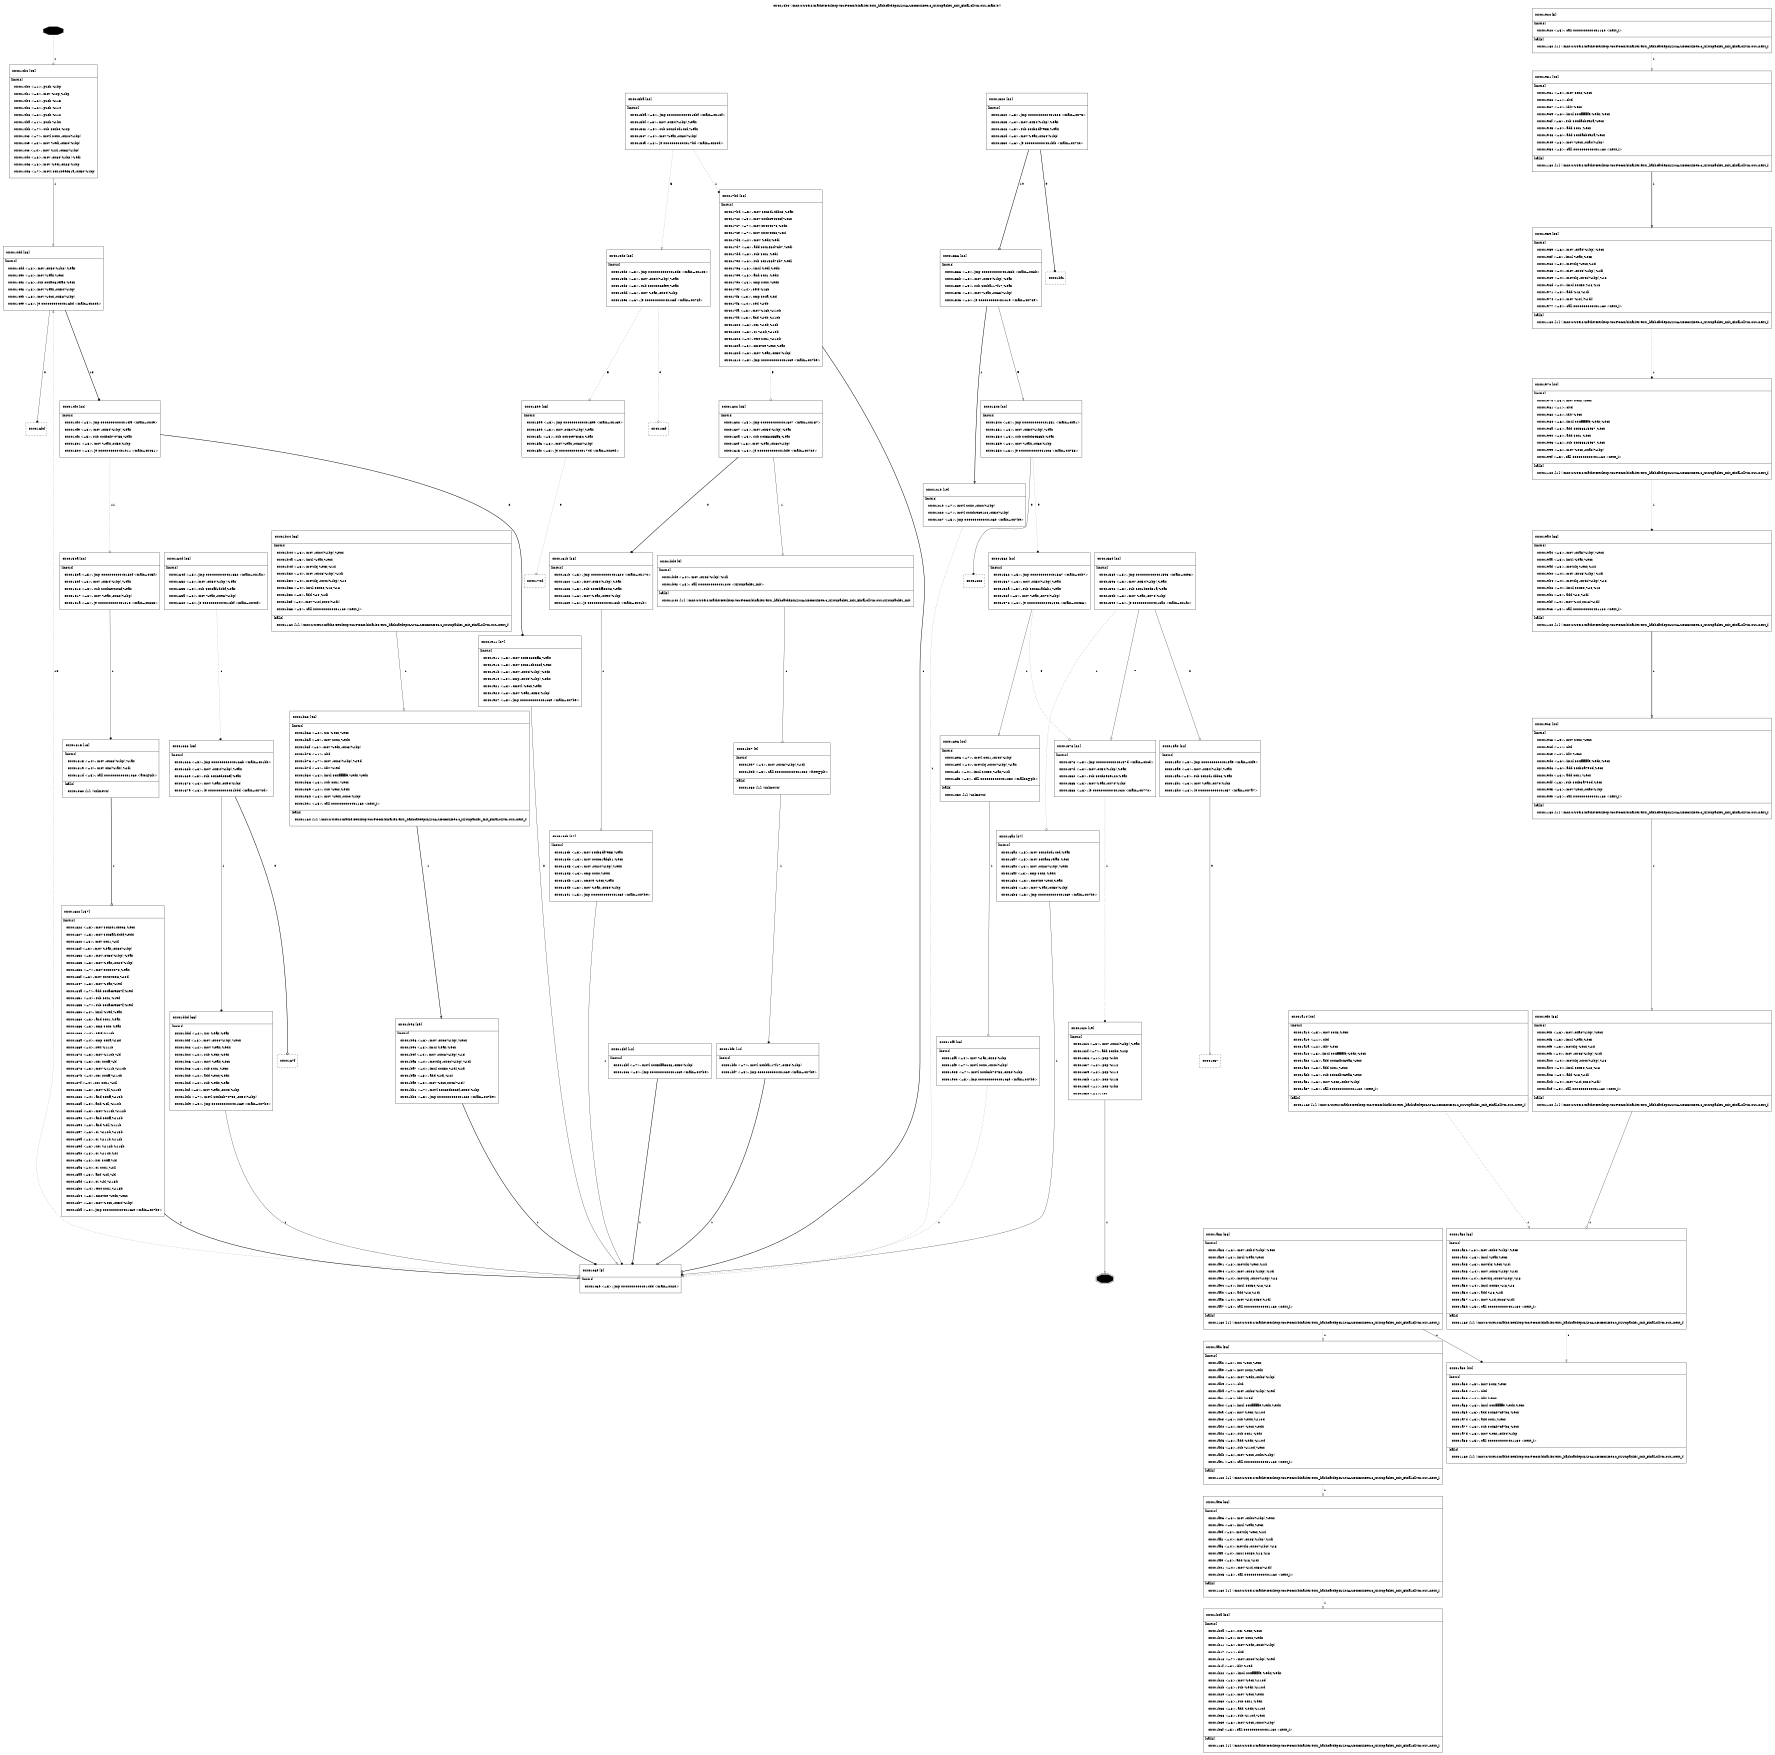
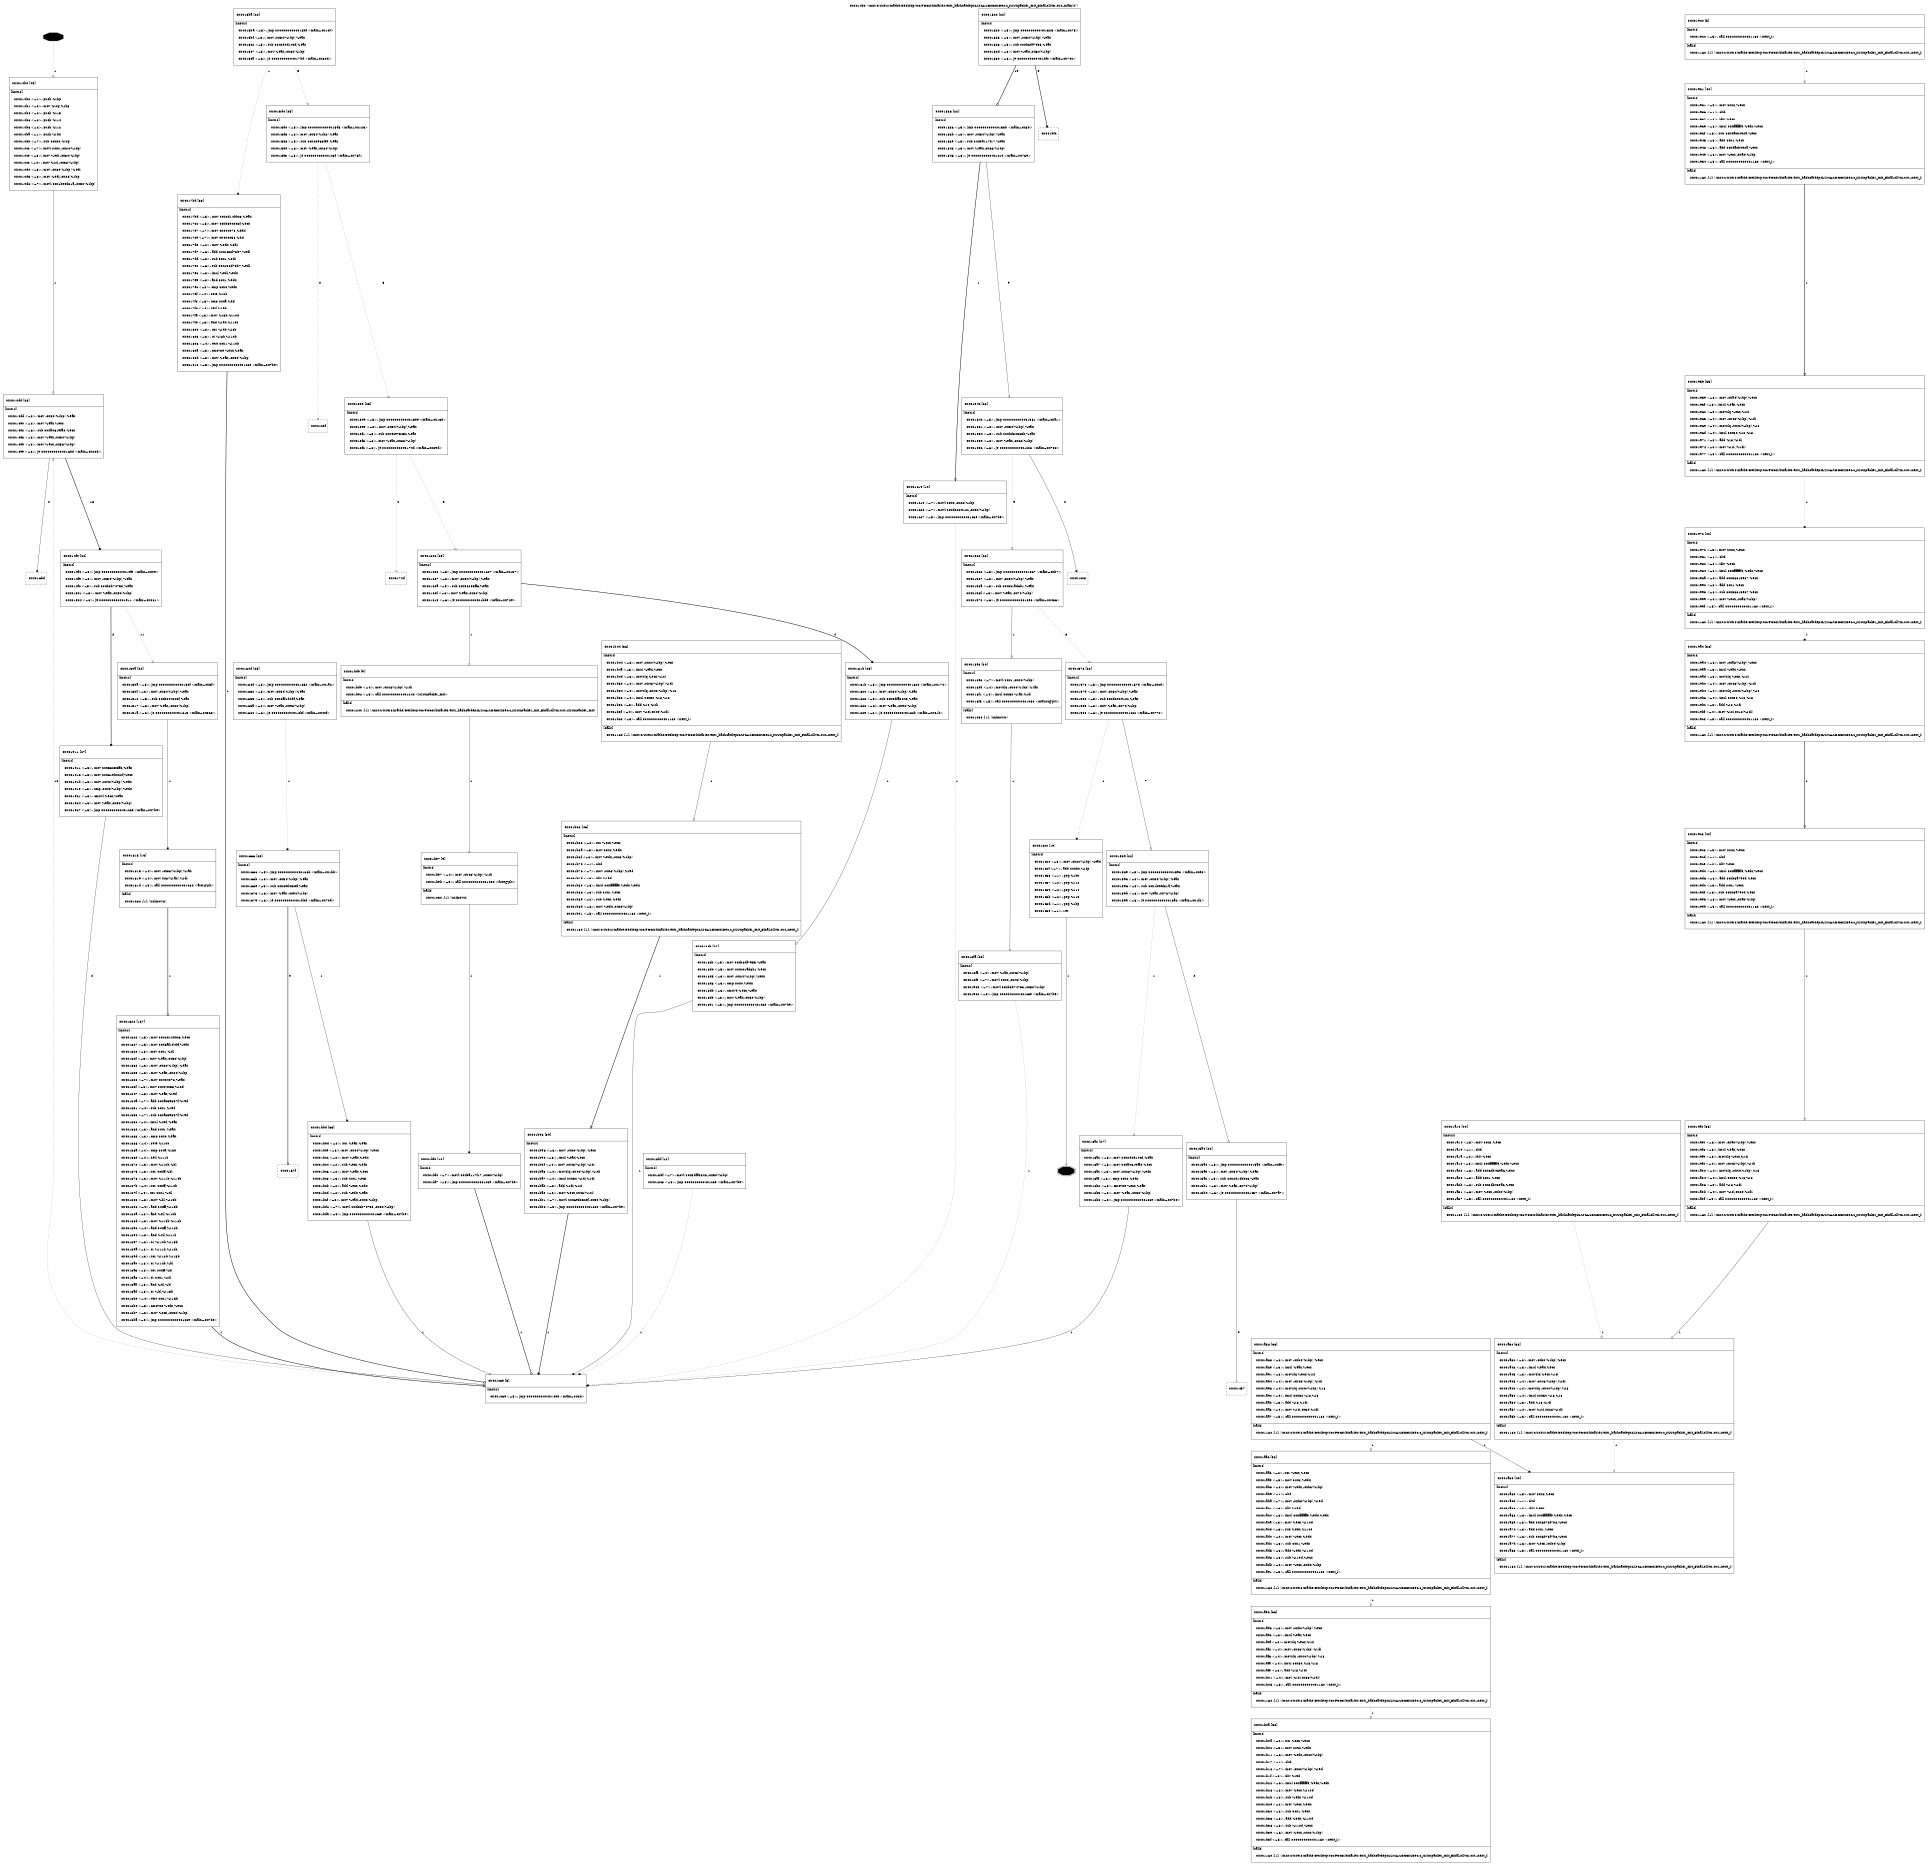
edge "0x4017bd [88]" -> "0x401602 [25]": now "0x4015e9 [25]" -> "0x401602 [25]"
edge "0x40154c [22]" -> "0x401562 [22]": arrowhead dot -> onormal
edge "0x40158e [22]" -> "0x401578 [22]": reversed
edge "0x4018bf [12]" -> "0x401c6e [5]": style bold -> dotted
